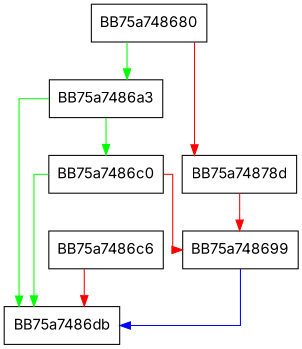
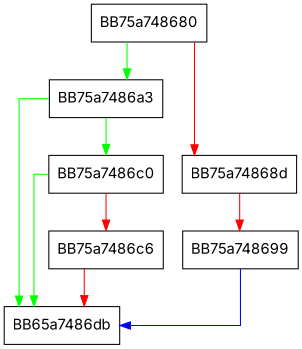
node "BB75a74878d": label "BB75a74878d" -> "BB75a74868d"
edge "BB75a7486c0" -> "BB75a748699": now "BB75a7486c0" -> "BB75a7486c6"
node "BB75a7486db": label "BB75a7486db" -> "BB65a7486db"
